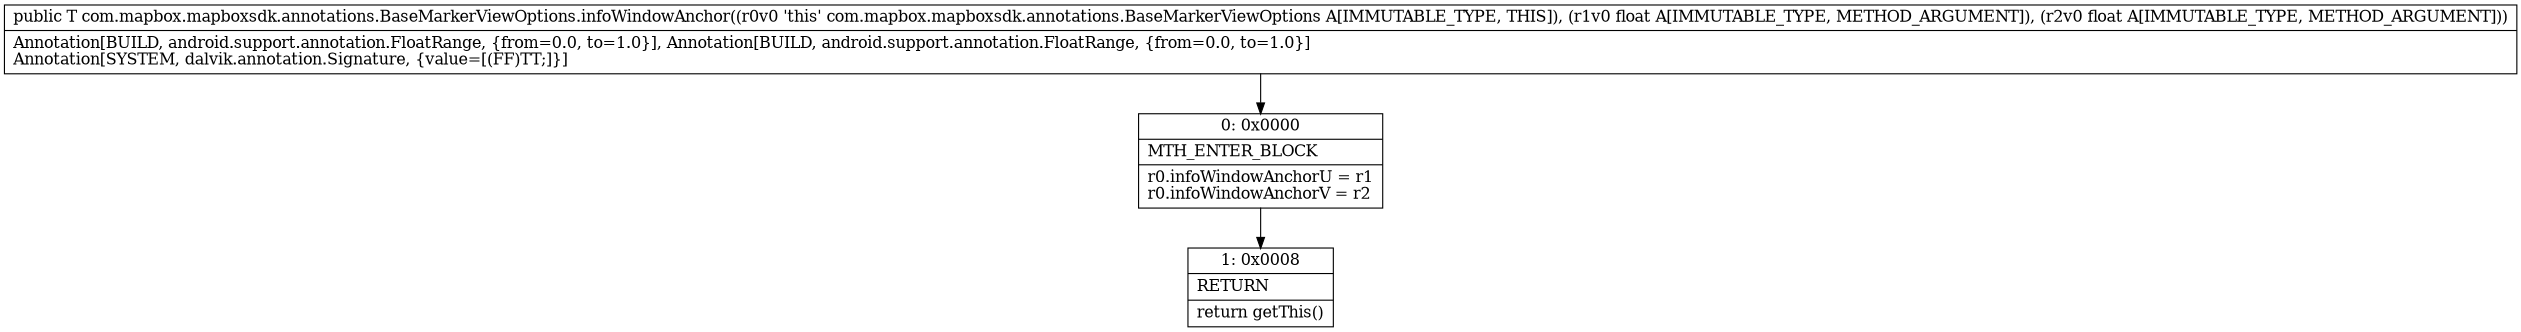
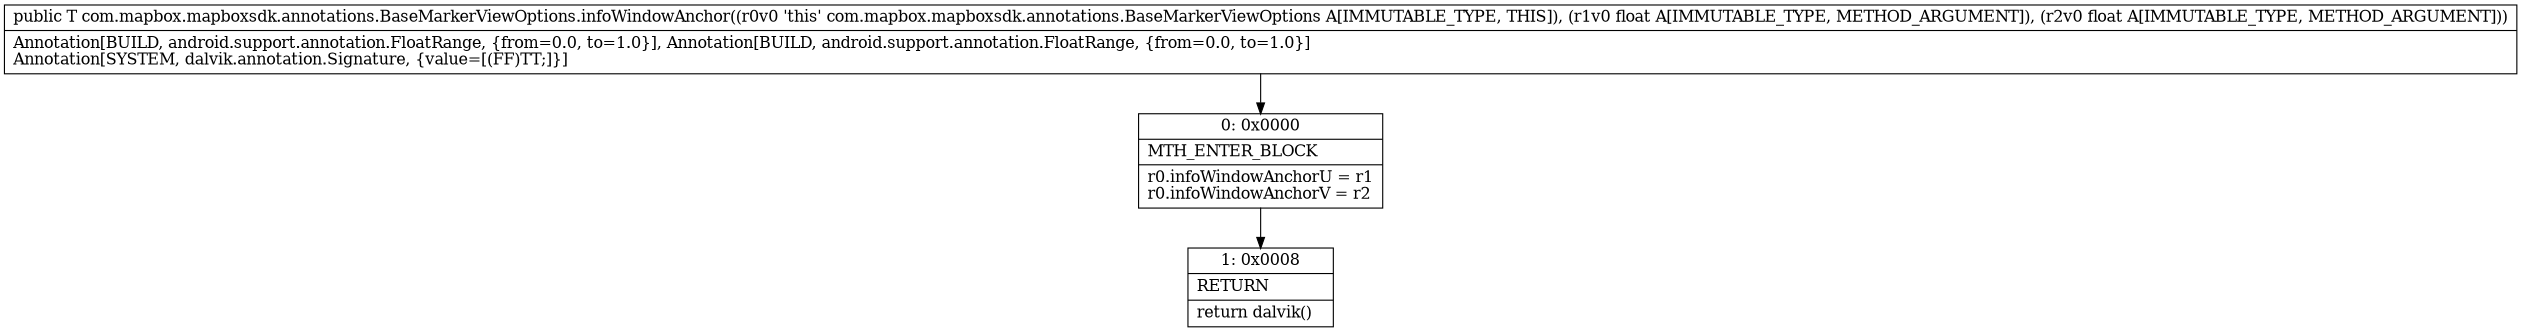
node "1: 0x0008": text "return getThis()" -> "return dalvik()"
